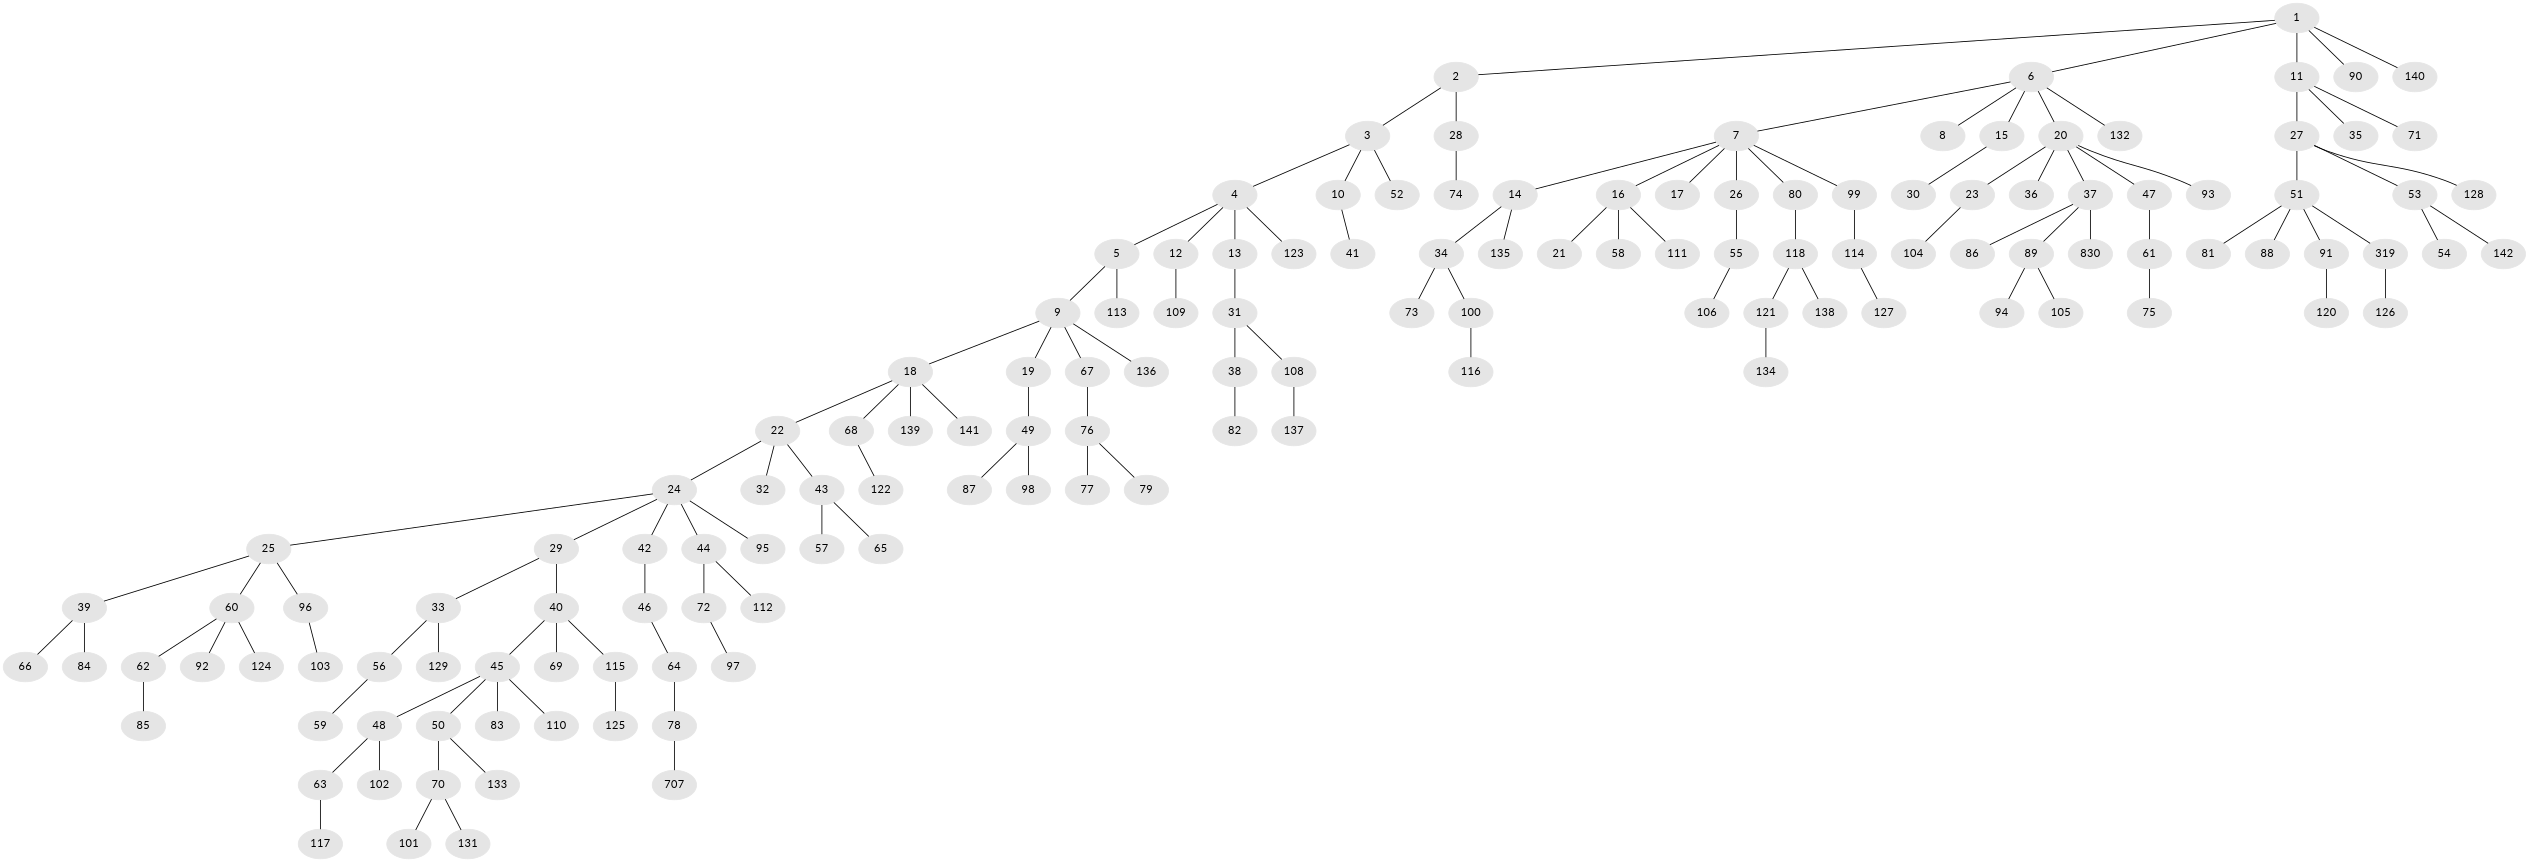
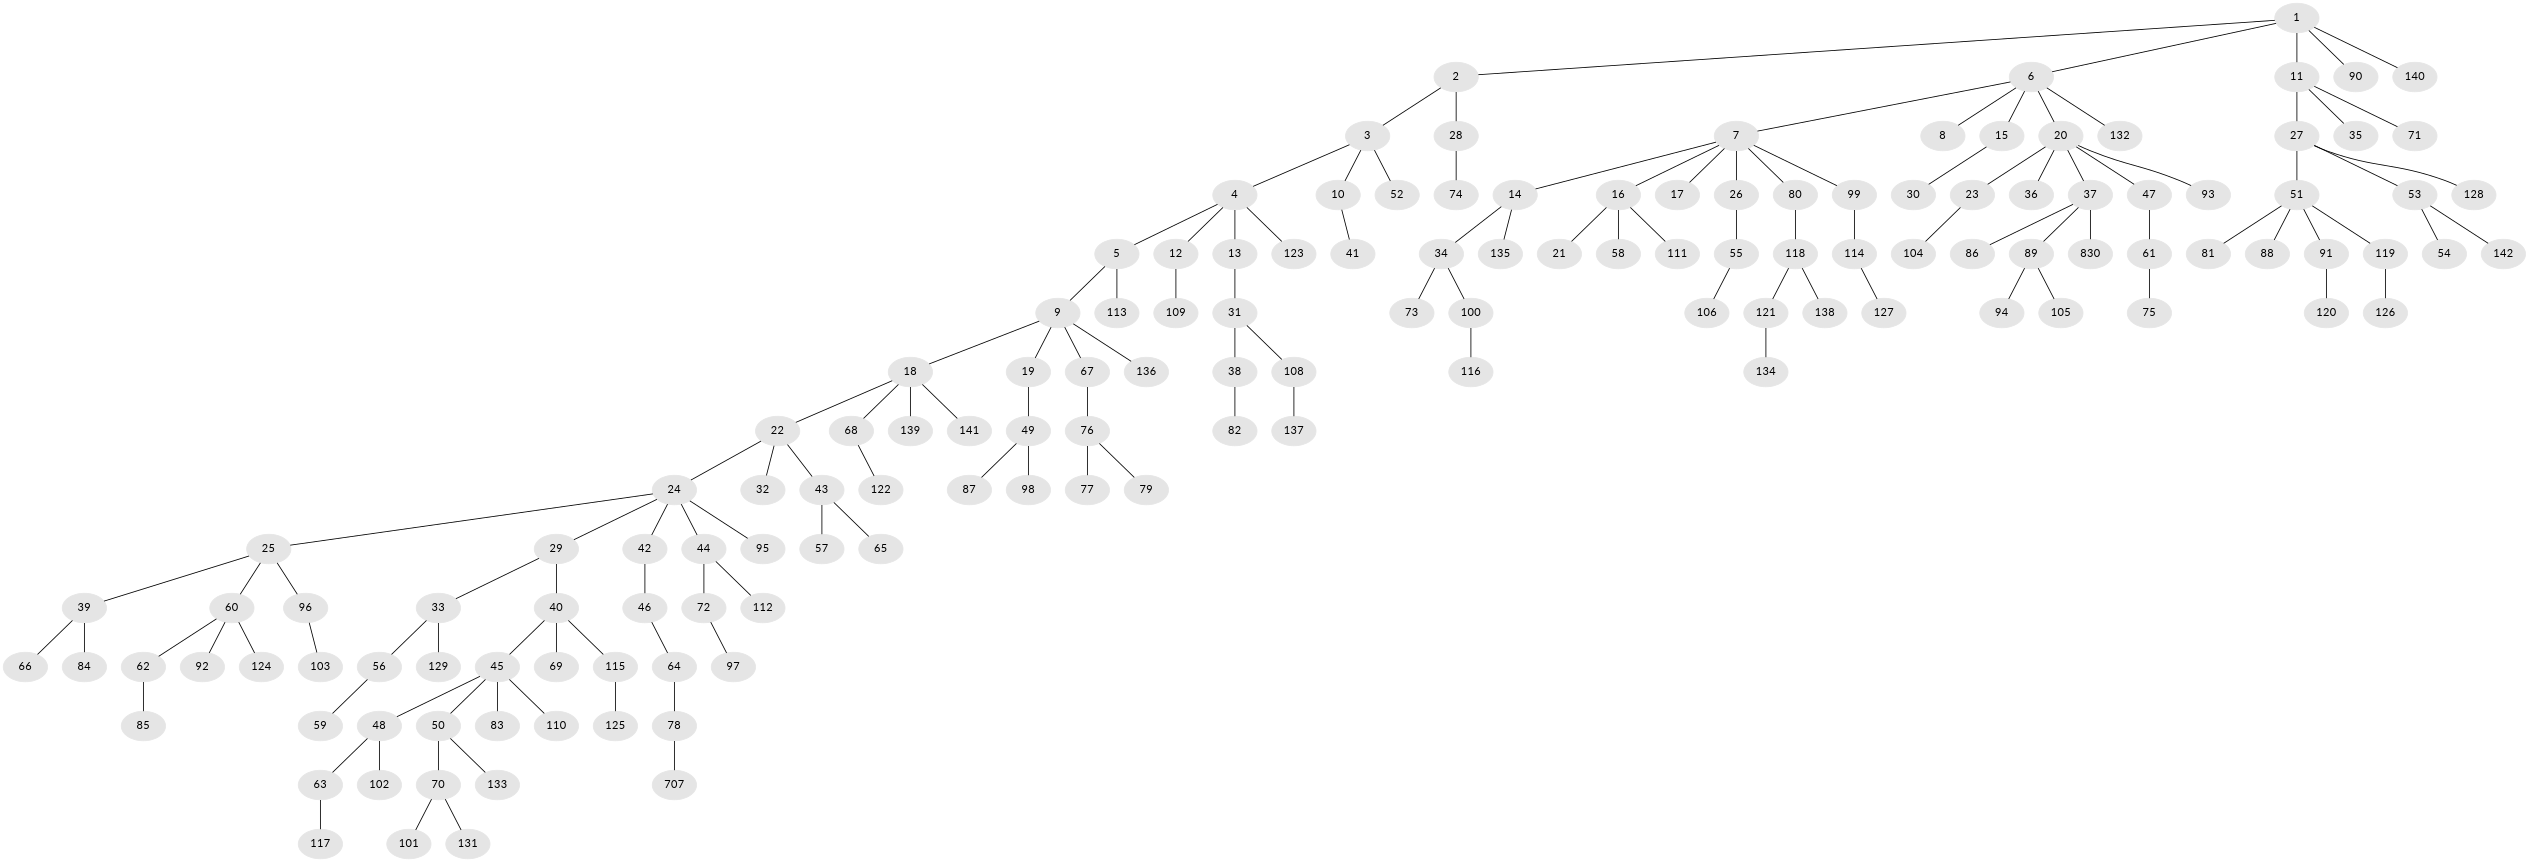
node "319": label "319" -> "119"
